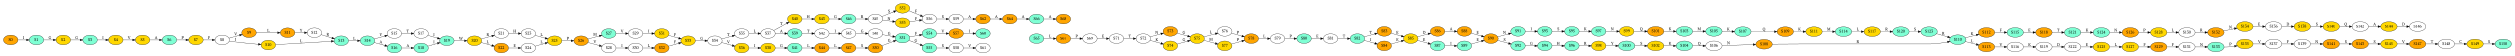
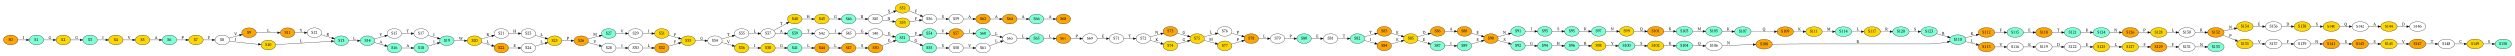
node "S63": added
edge "S133" -> "S135": now "S132" -> "S135"
